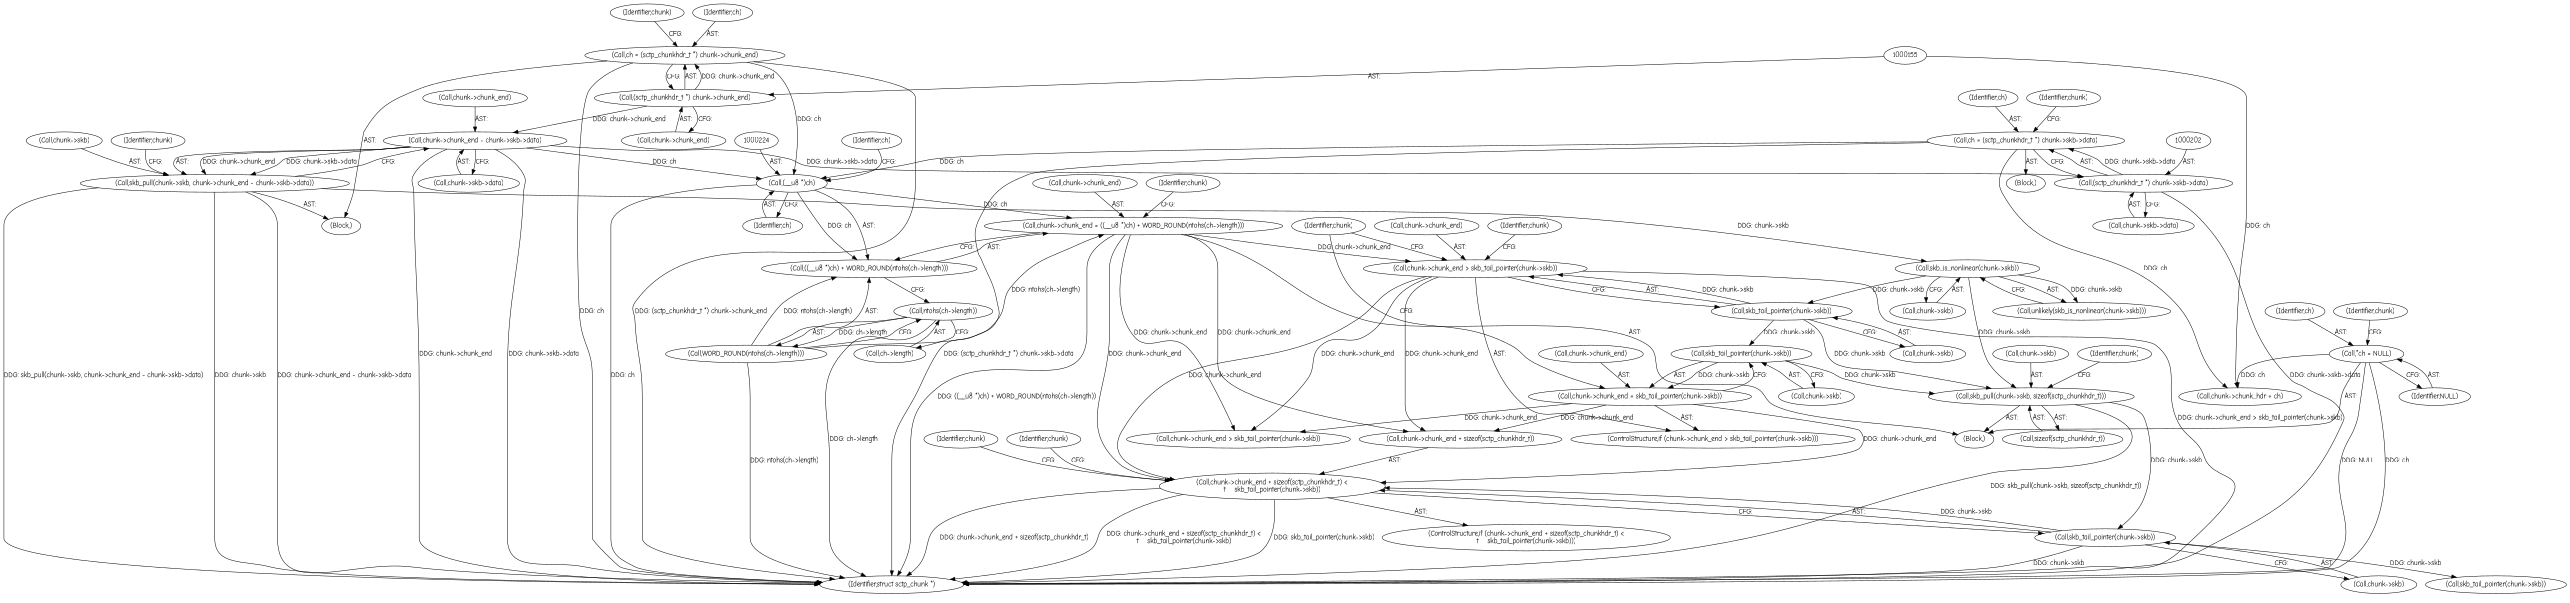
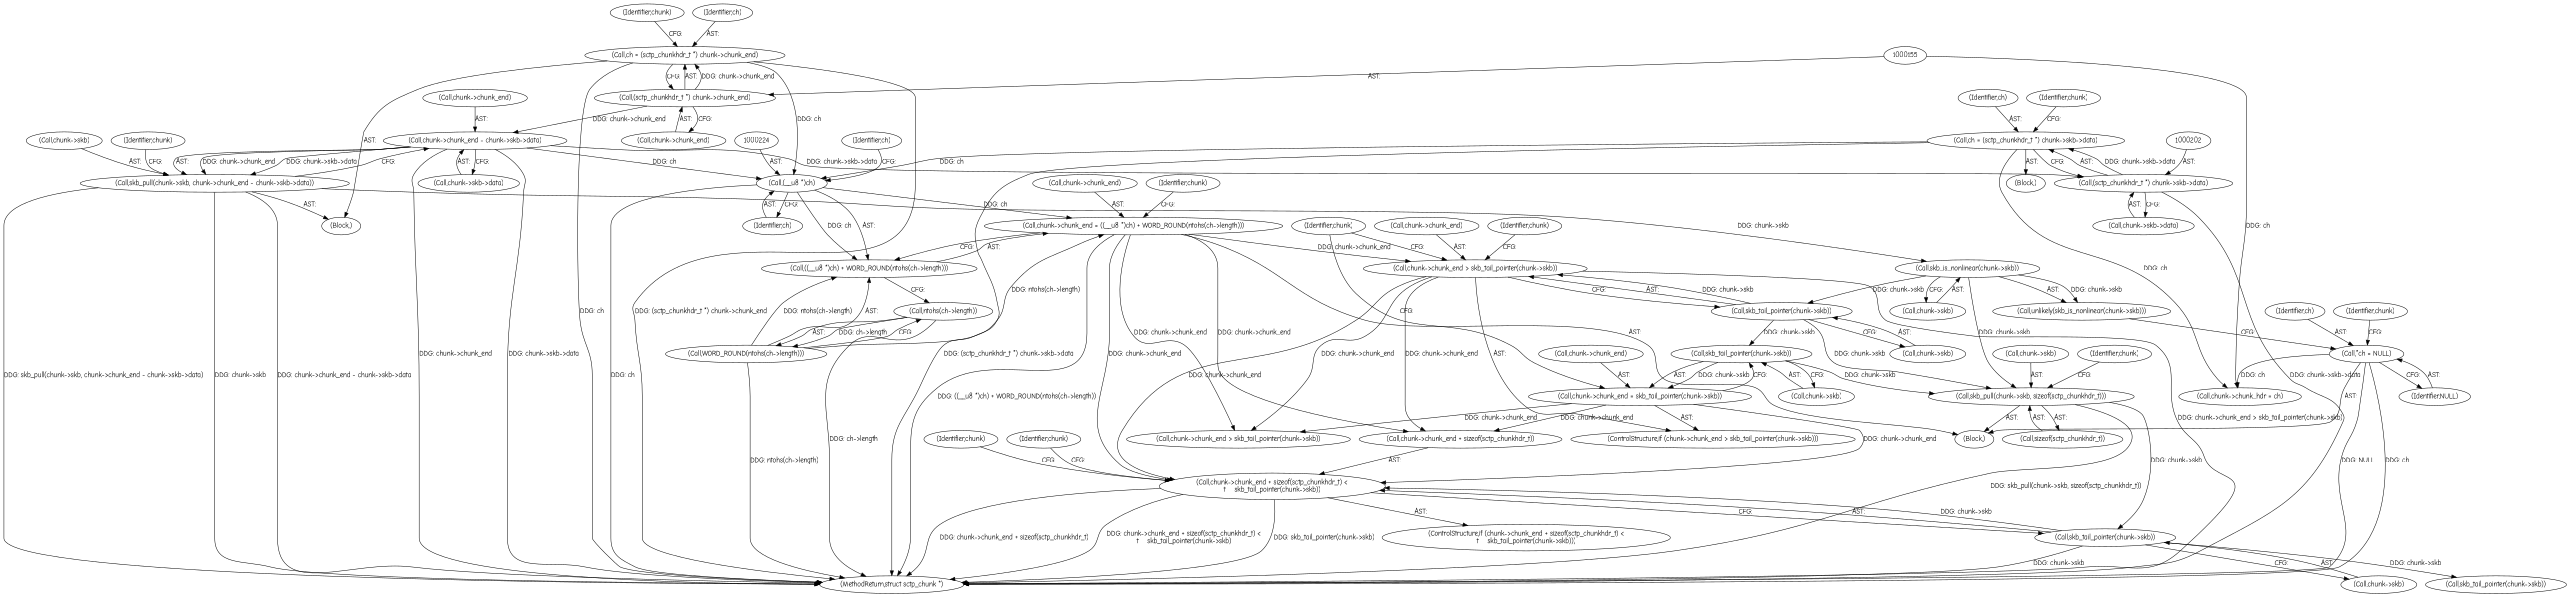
edge "(Call,unlikely(skb_is_nonlinear(chunk->skb)))" -> "(Call,skb_is_nonlinear(chunk->skb))": now "(Call,unlikely(skb_is_nonlinear(chunk->skb)))" -> "(Call,*ch = NULL)"
node "(Call,ch->length)": removed
node "(Identifier,struct sctp_chunk *)": label "(Identifier,struct sctp_chunk *)" -> "(MethodReturn,struct sctp_chunk *)"
